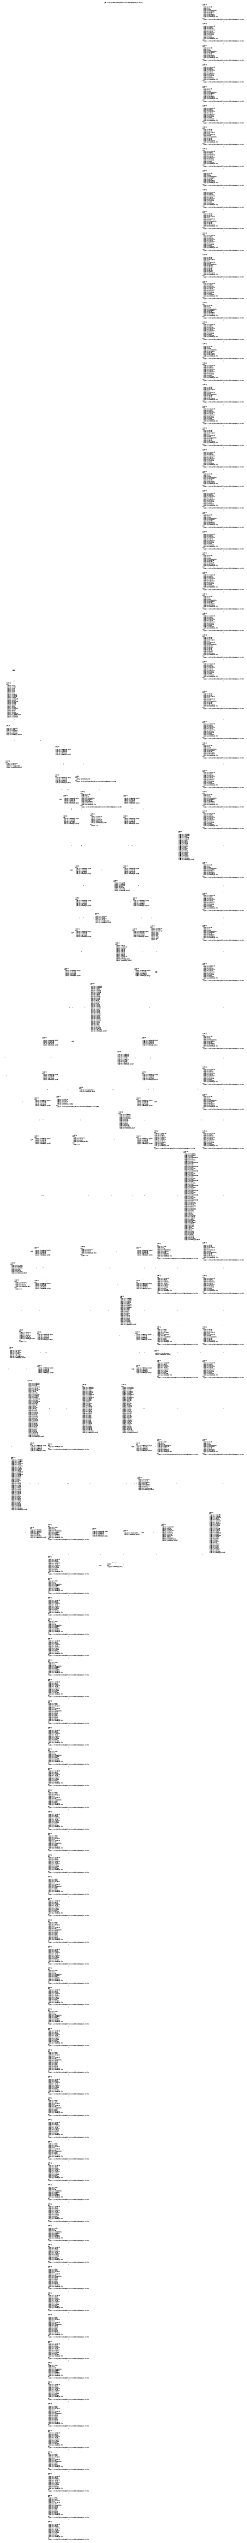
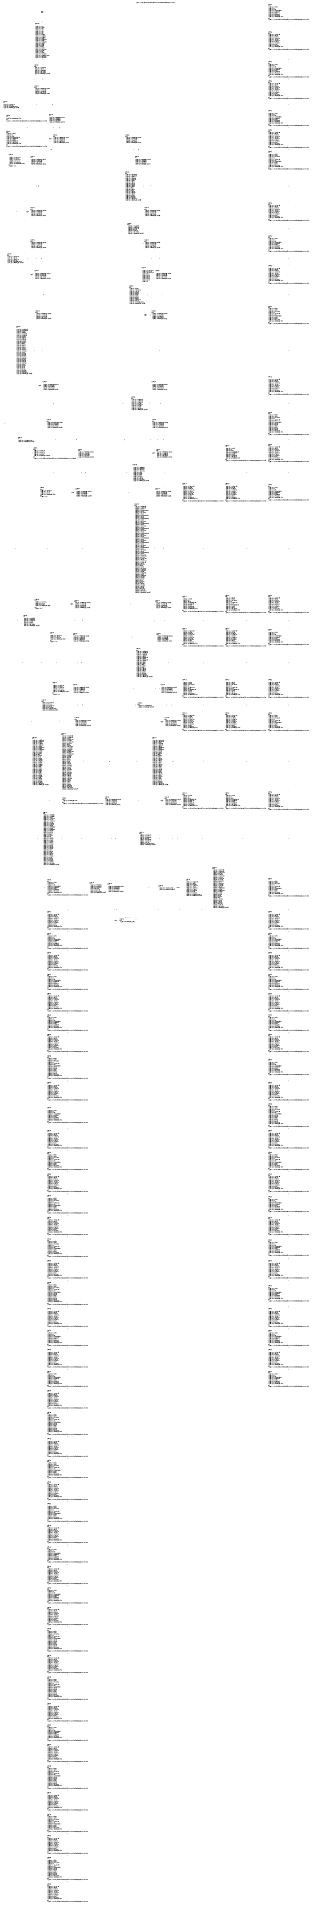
node "0x4030dc [48]": removed
